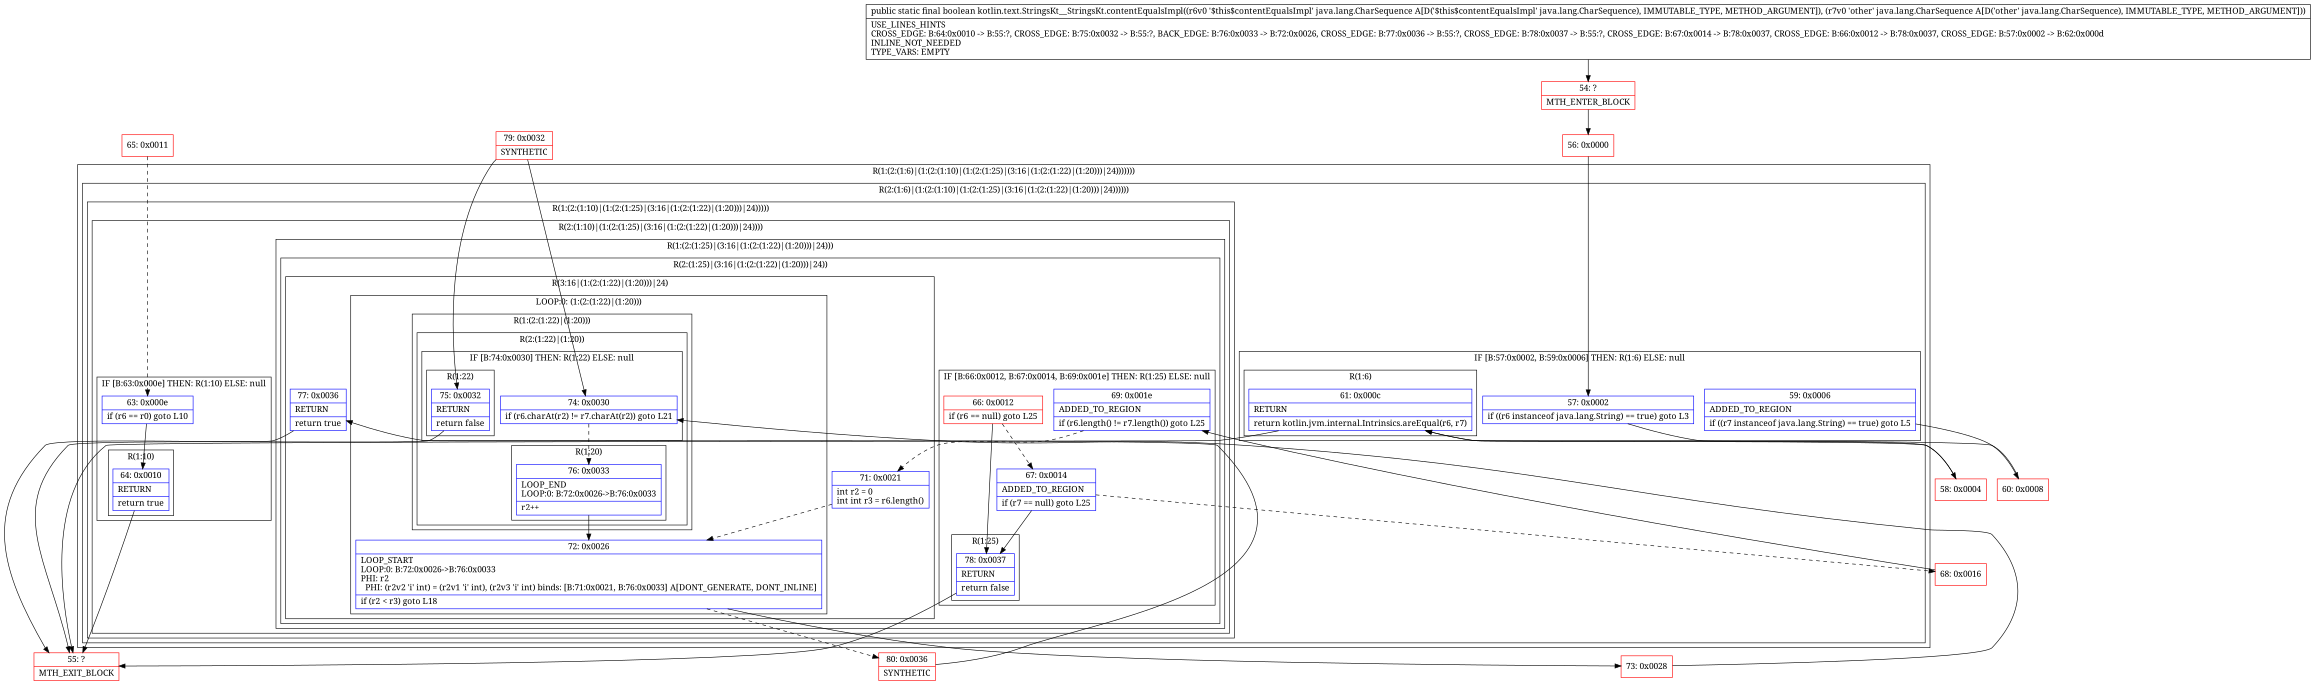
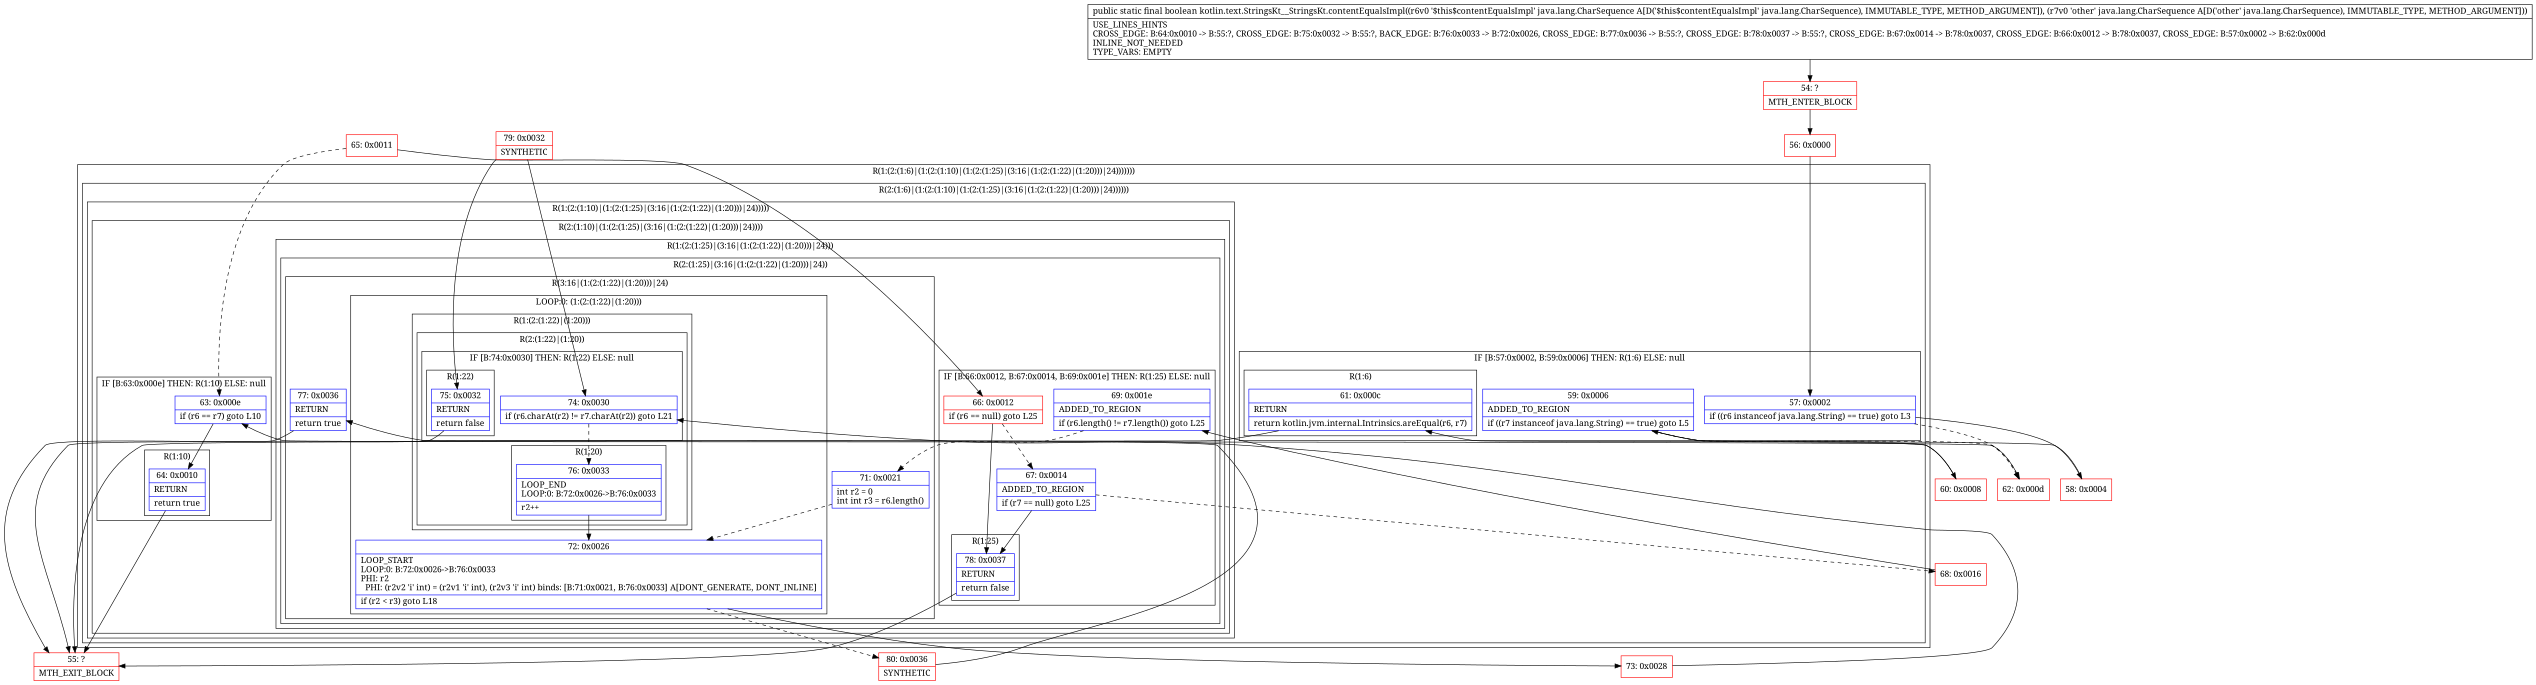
edge "65: 0x0011" -> "66: 0x0012": added
node "63: 0x000e": text "if (r6 == r0) goto L10" -> "if (r6 == r7) goto L10"
edge "58: 0x0004" -> "61: 0x000c": now "58: 0x0004" -> "59: 0x0006"
node "62: 0x000d": added
